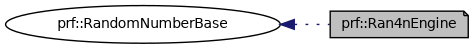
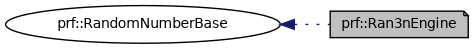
node "prf::Ran4nEngine": label "prf::Ran4nEngine" -> "prf::Ran3nEngine"
